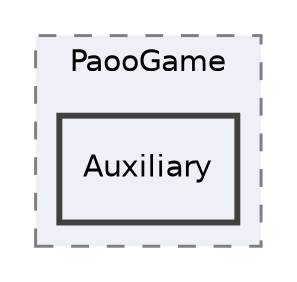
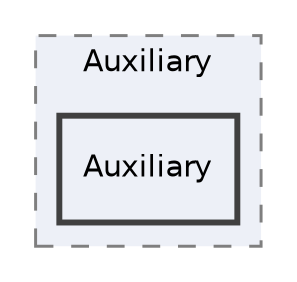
cluster "PaooGame": label "PaooGame" -> "Auxiliary"
